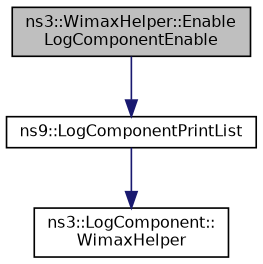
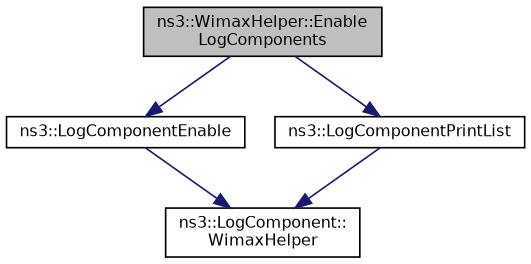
node "ns3::WimaxHelper::Enable LogComponentEnable": label "ns3::WimaxHelper::Enable LogComponentEnable" -> "ns3::WimaxHelper::Enable LogComponents"
node "ns3::LogComponentEnable": added
node "ns9::LogComponentPrintList": label "ns9::LogComponentPrintList" -> "ns3::LogComponentPrintList"
